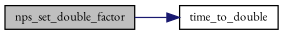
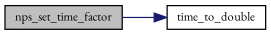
node "nps_set_double_factor": label "nps_set_double_factor" -> "nps_set_time_factor"
